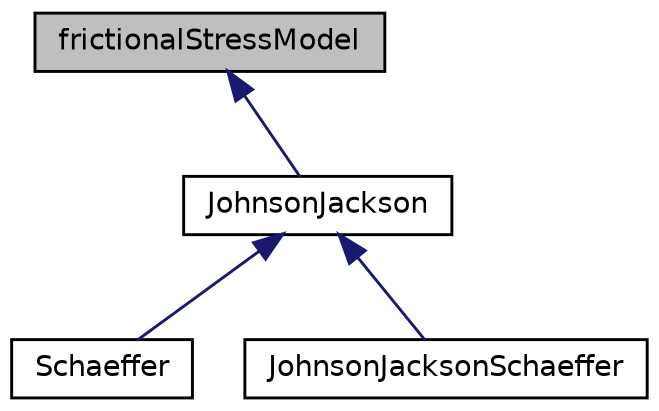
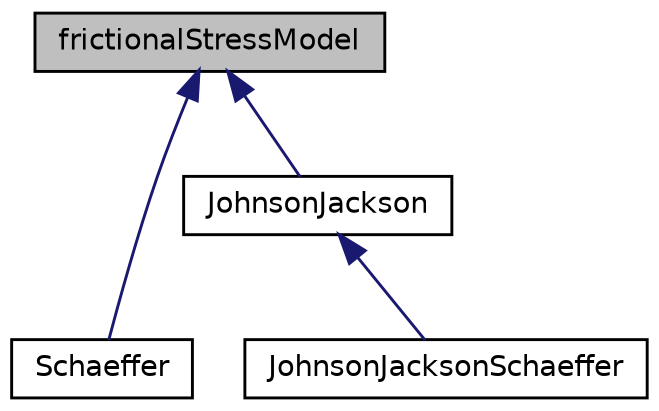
edge "Schaeffer" -> "JohnsonJackson": now "Schaeffer" -> "frictionalStressModel"
